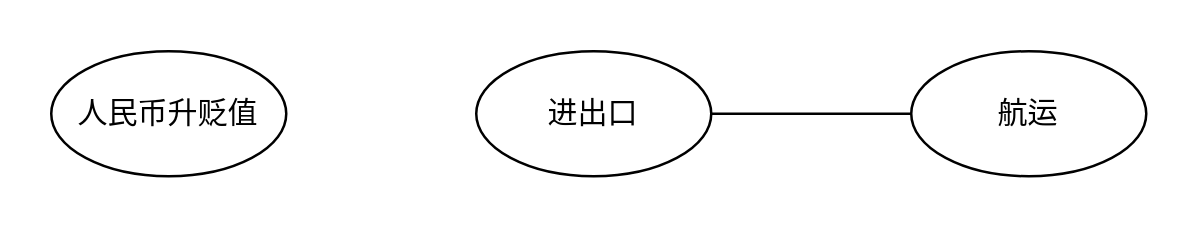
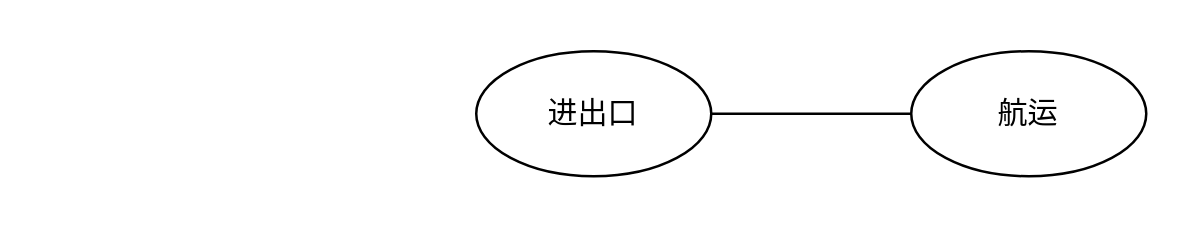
node "人民币升贬值": removed
